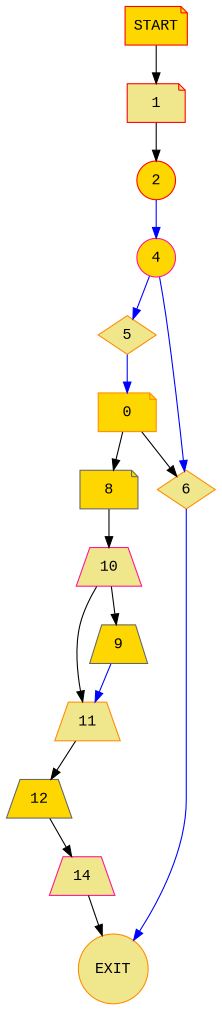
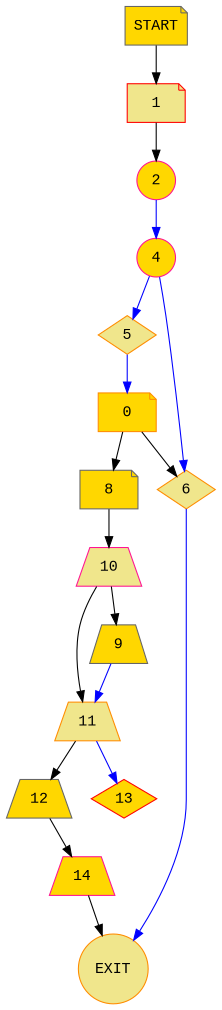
node "START": color red -> gray40
node "2": color red -> deeppink
node "13": added
node "14": fillcolor khaki -> gold
